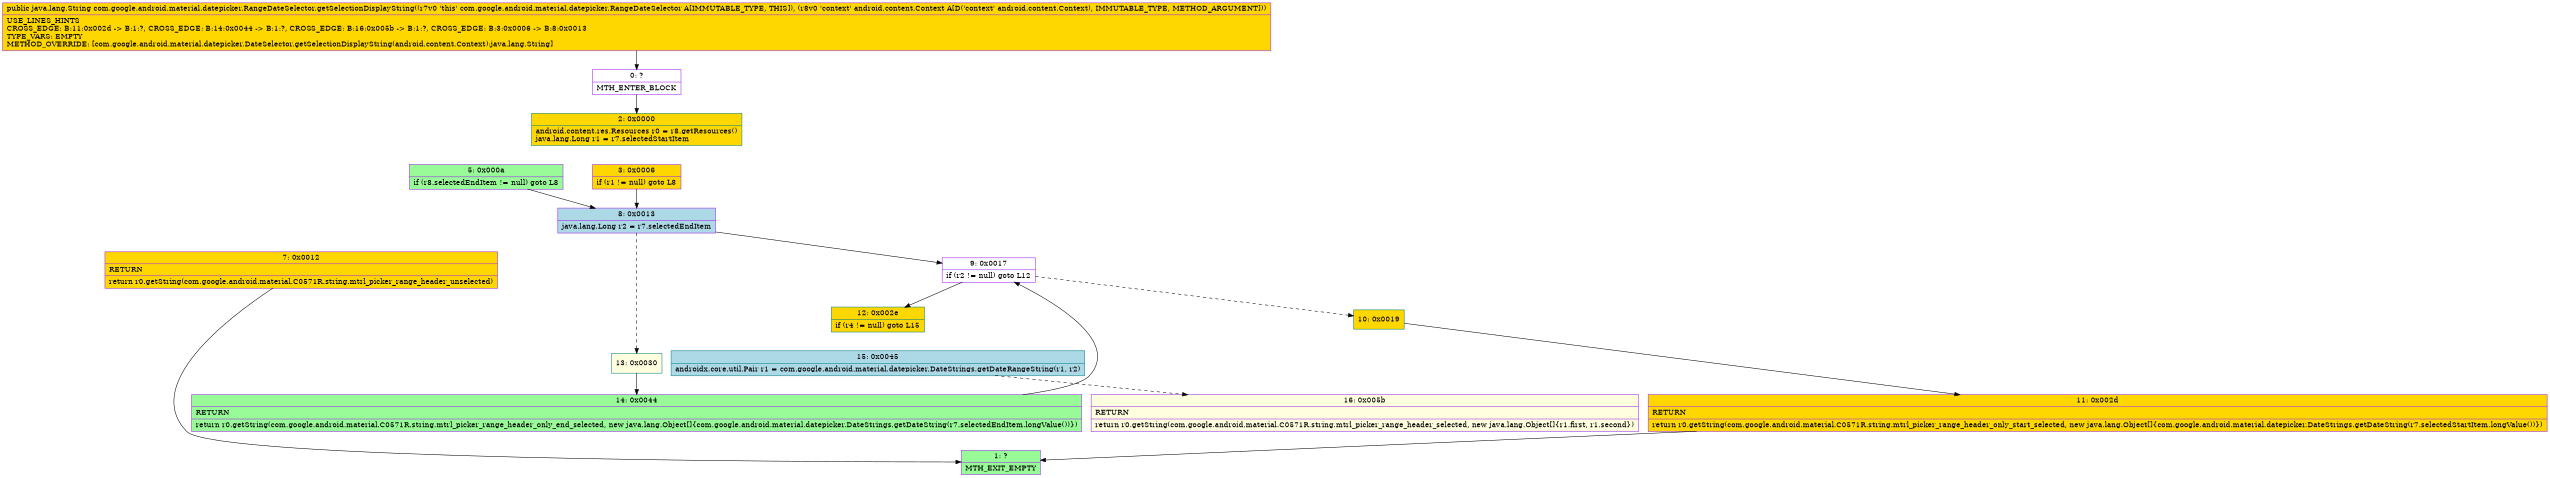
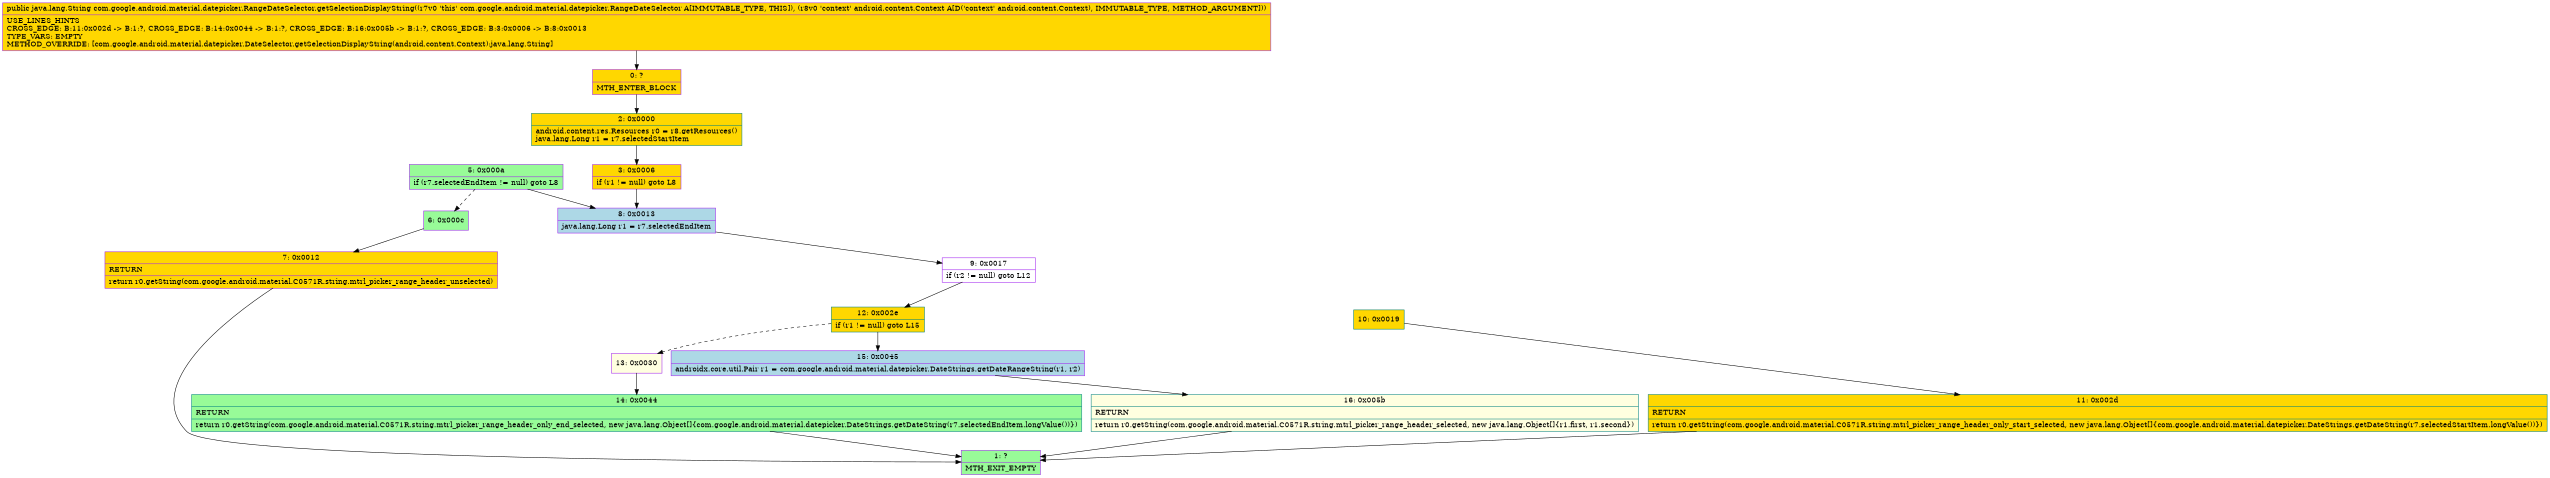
node "0: ?": fillcolor white -> gold
edge "2: 0x0000" -> "3: 0x0006": added
node "5: 0x000a": text "if (r8.selectedEndItem != null) goto L8" -> "if (r7.selectedEndItem != null) goto L8"
node "6: 0x000c": added
node "8: 0x0013": text "java.lang.Long r2 = r7.selectedEndItem" -> "java.lang.Long r1 = r7.selectedEndItem"
edge "8: 0x0013" -> "13: 0x0030": now "12: 0x002e" -> "13: 0x0030"
edge "9: 0x0017" -> "10: 0x0019": removed
node "12: 0x002e": text "if (r4 != null) goto L15" -> "if (r1 != null) goto L15"
edge "12: 0x002e" -> "15: 0x0045": added
edge "14: 0x0044" -> "9: 0x0017": now "14: 0x0044" -> "1: ?"
node "13: 0x0030": color teal -> purple
node "15: 0x0045": color teal -> purple
edge "15: 0x0045" -> "16: 0x005b": style dashed -> solid
node "14: 0x0044": color purple -> teal
node "16: 0x005b": color purple -> teal
node "11: 0x002d": color purple -> teal
edge "16: 0x005b" -> "1: ?": added
